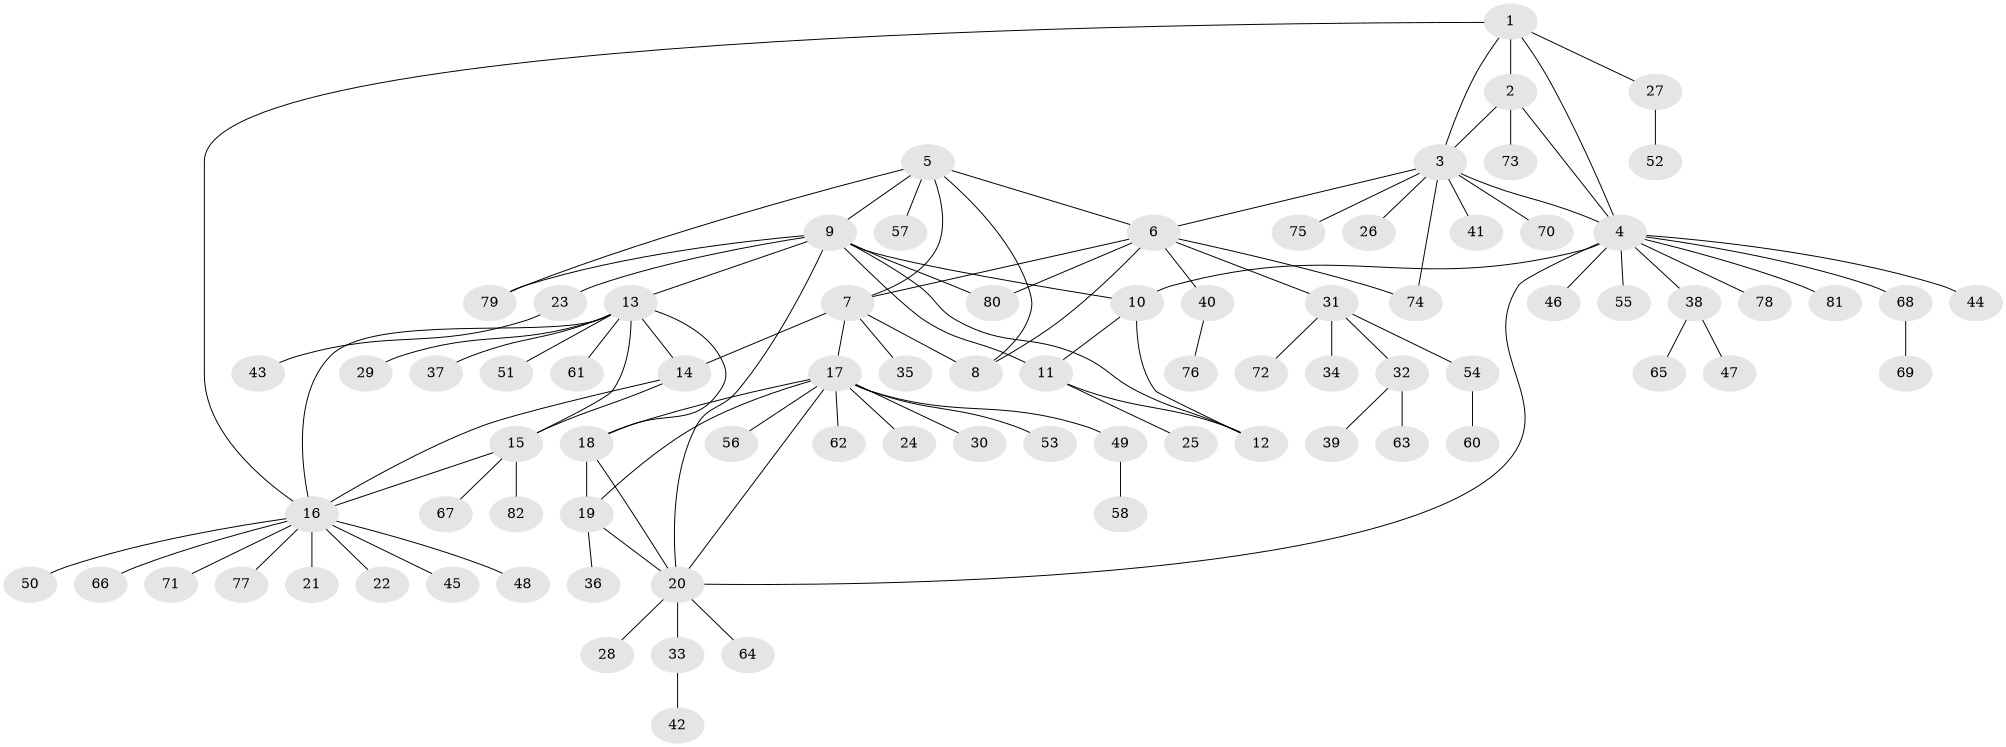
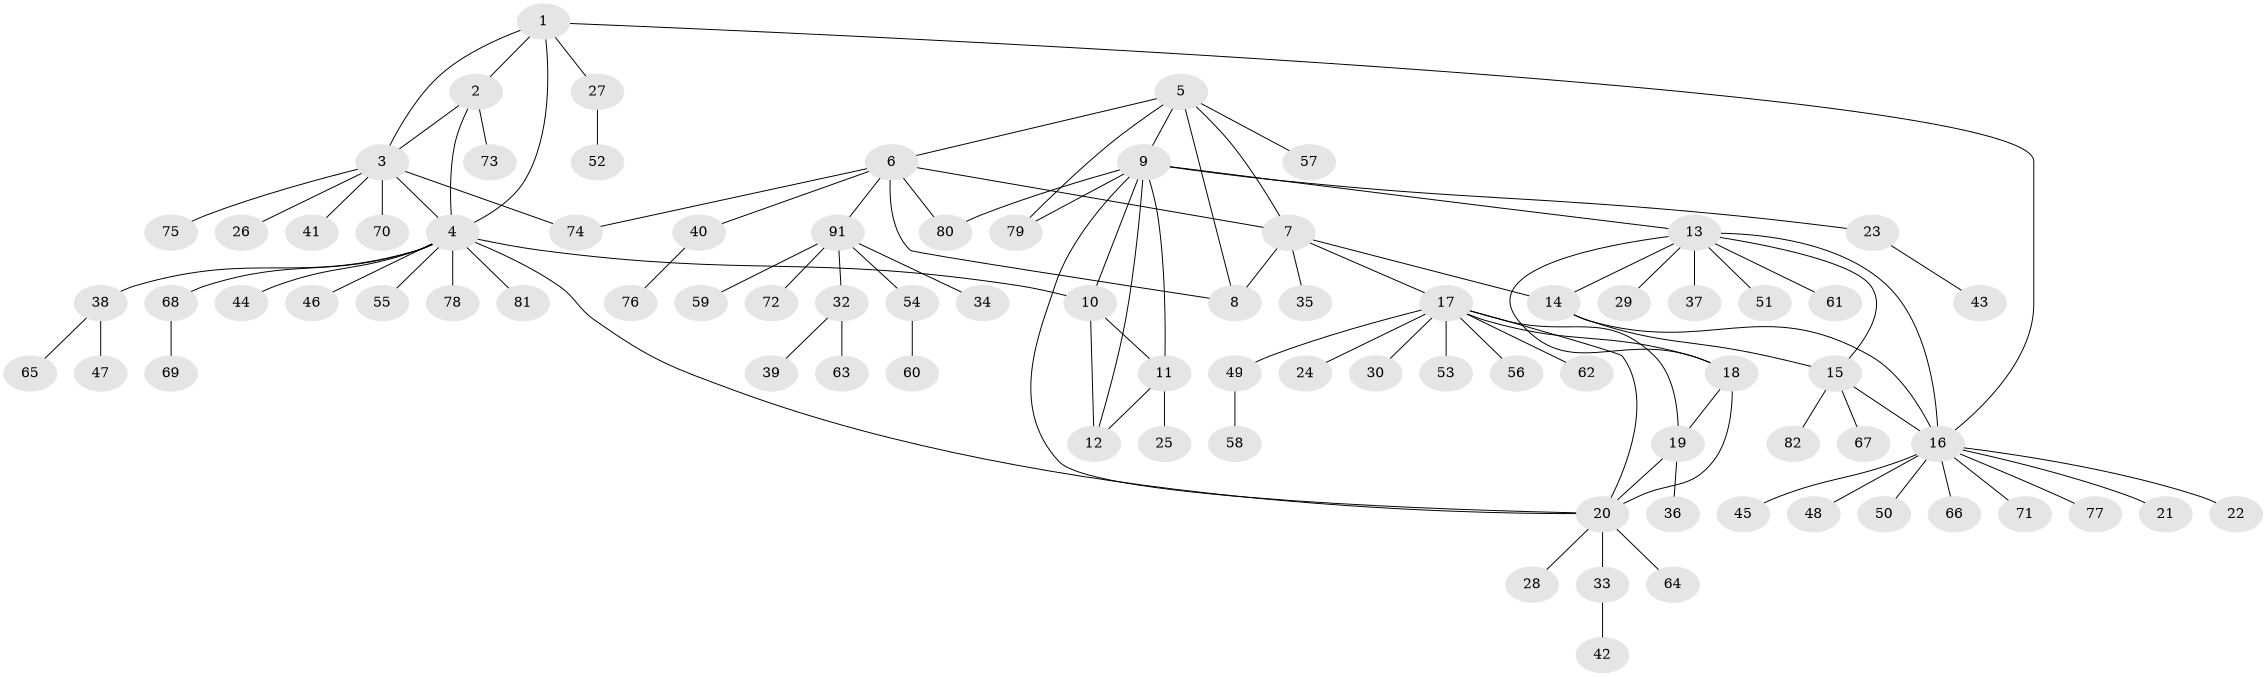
edge "3" -- "6": removed
node "59": added
node "31": label "31" -> "91"
